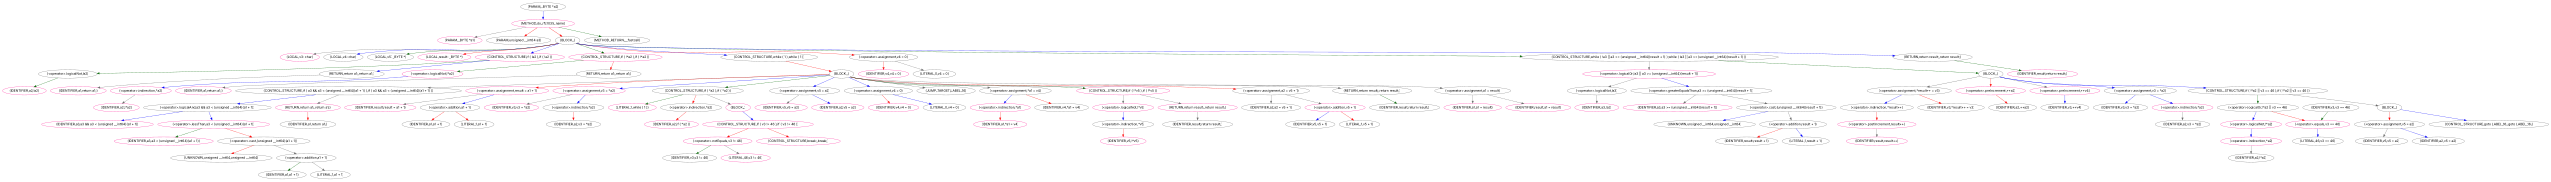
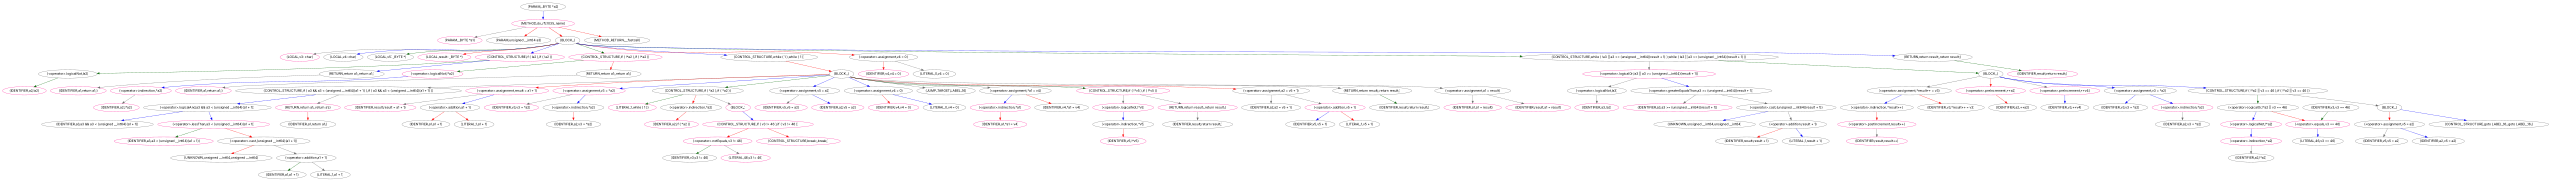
edge "(METHOD,do_rfc1035_name)" -> "(METHOD_RETURN,__fastcall)": color darkgreen -> red
node "(IDENTIFIER,a3,a3 && a3 < (unsigned __int64)(a1 + 1))": color deeppink -> gray40
